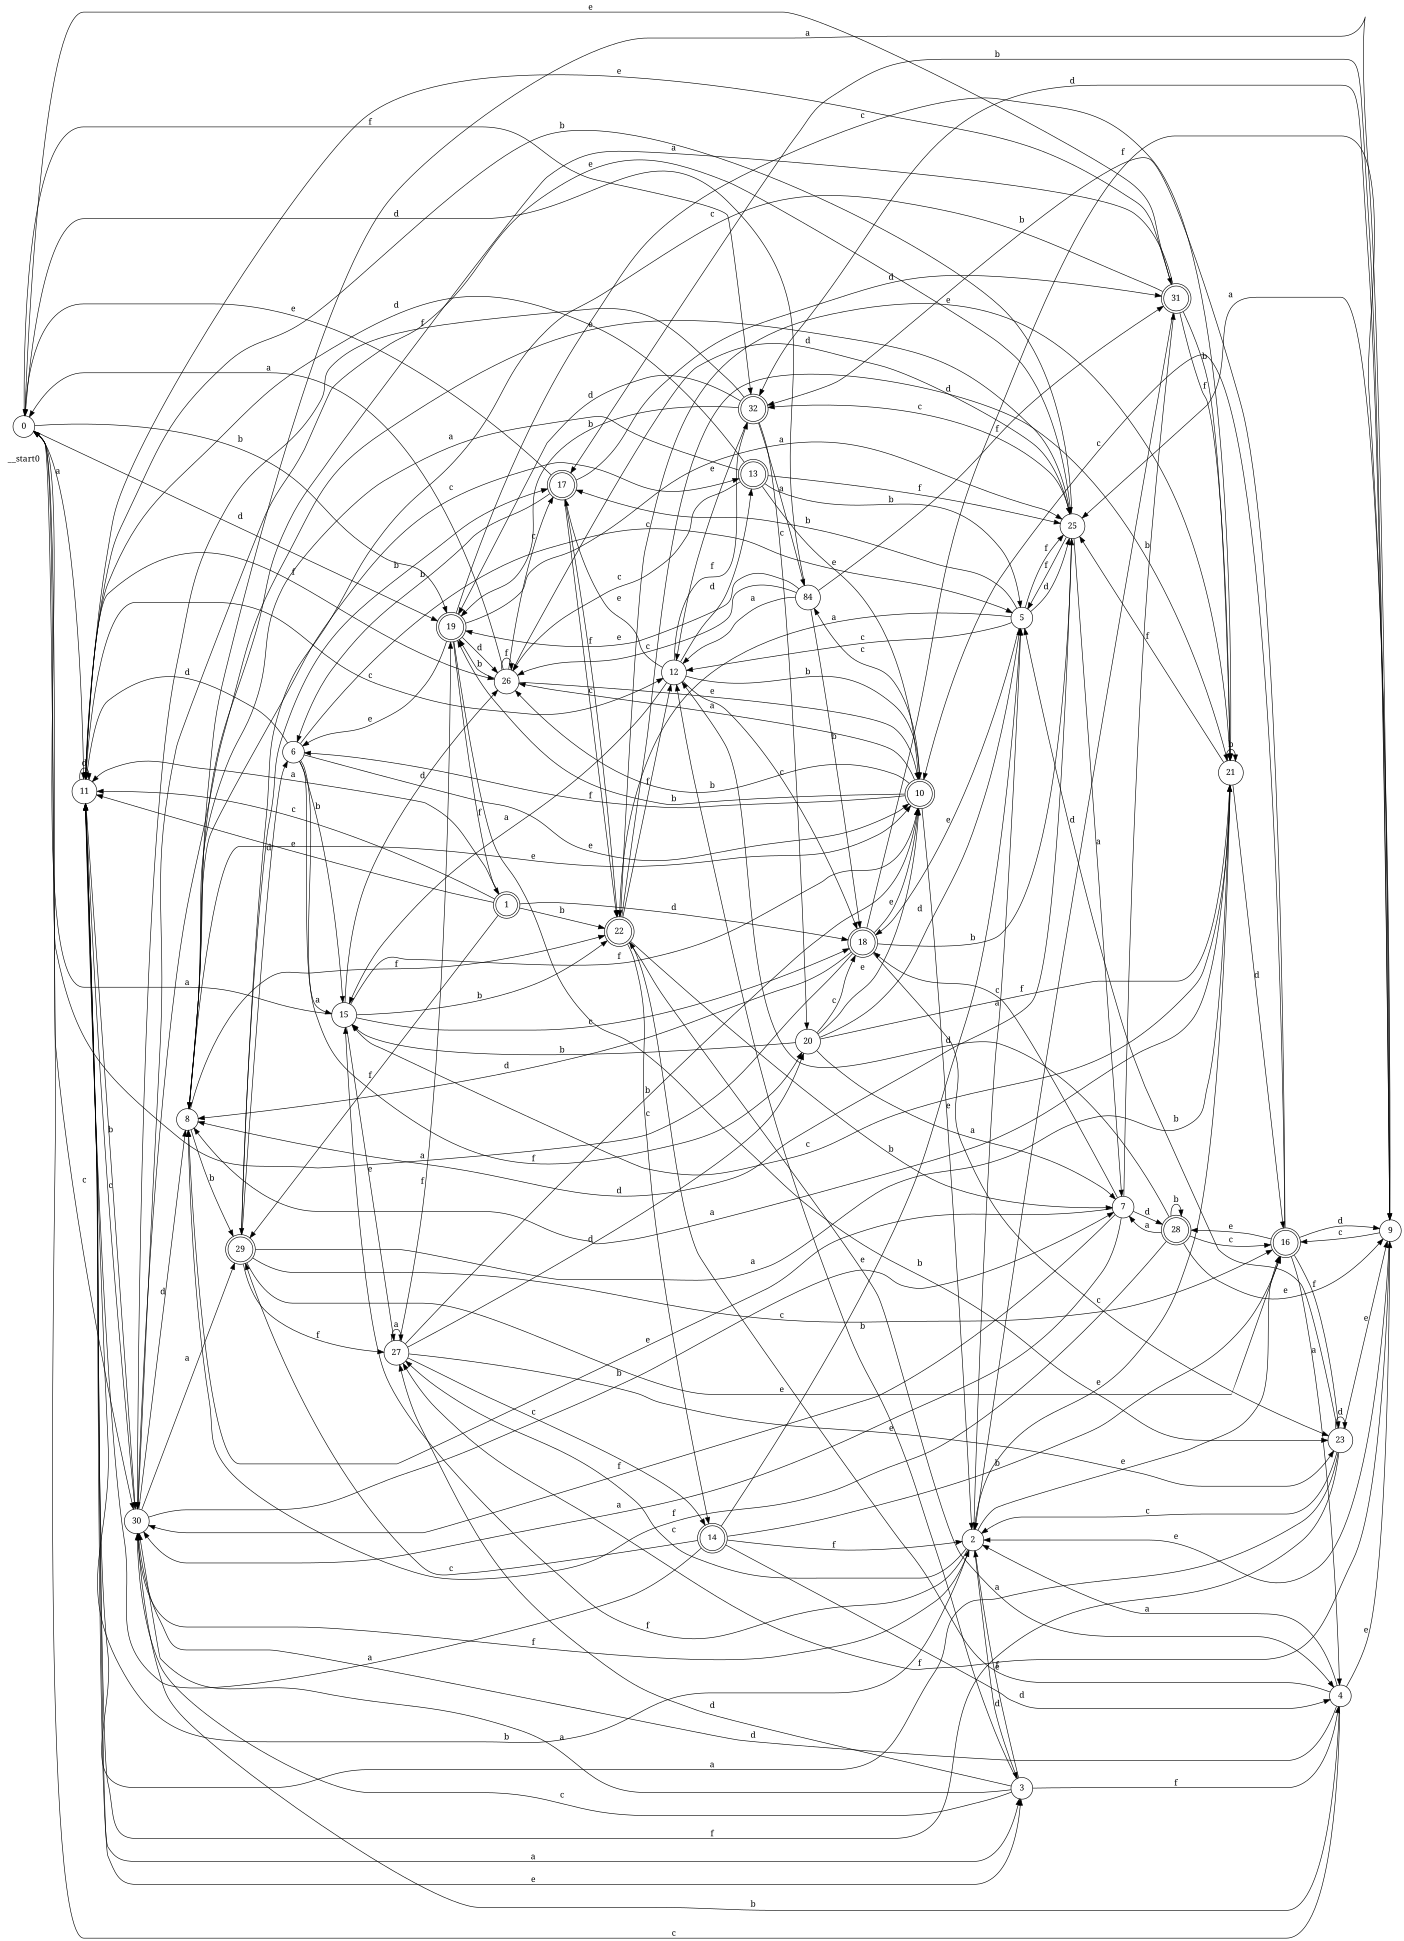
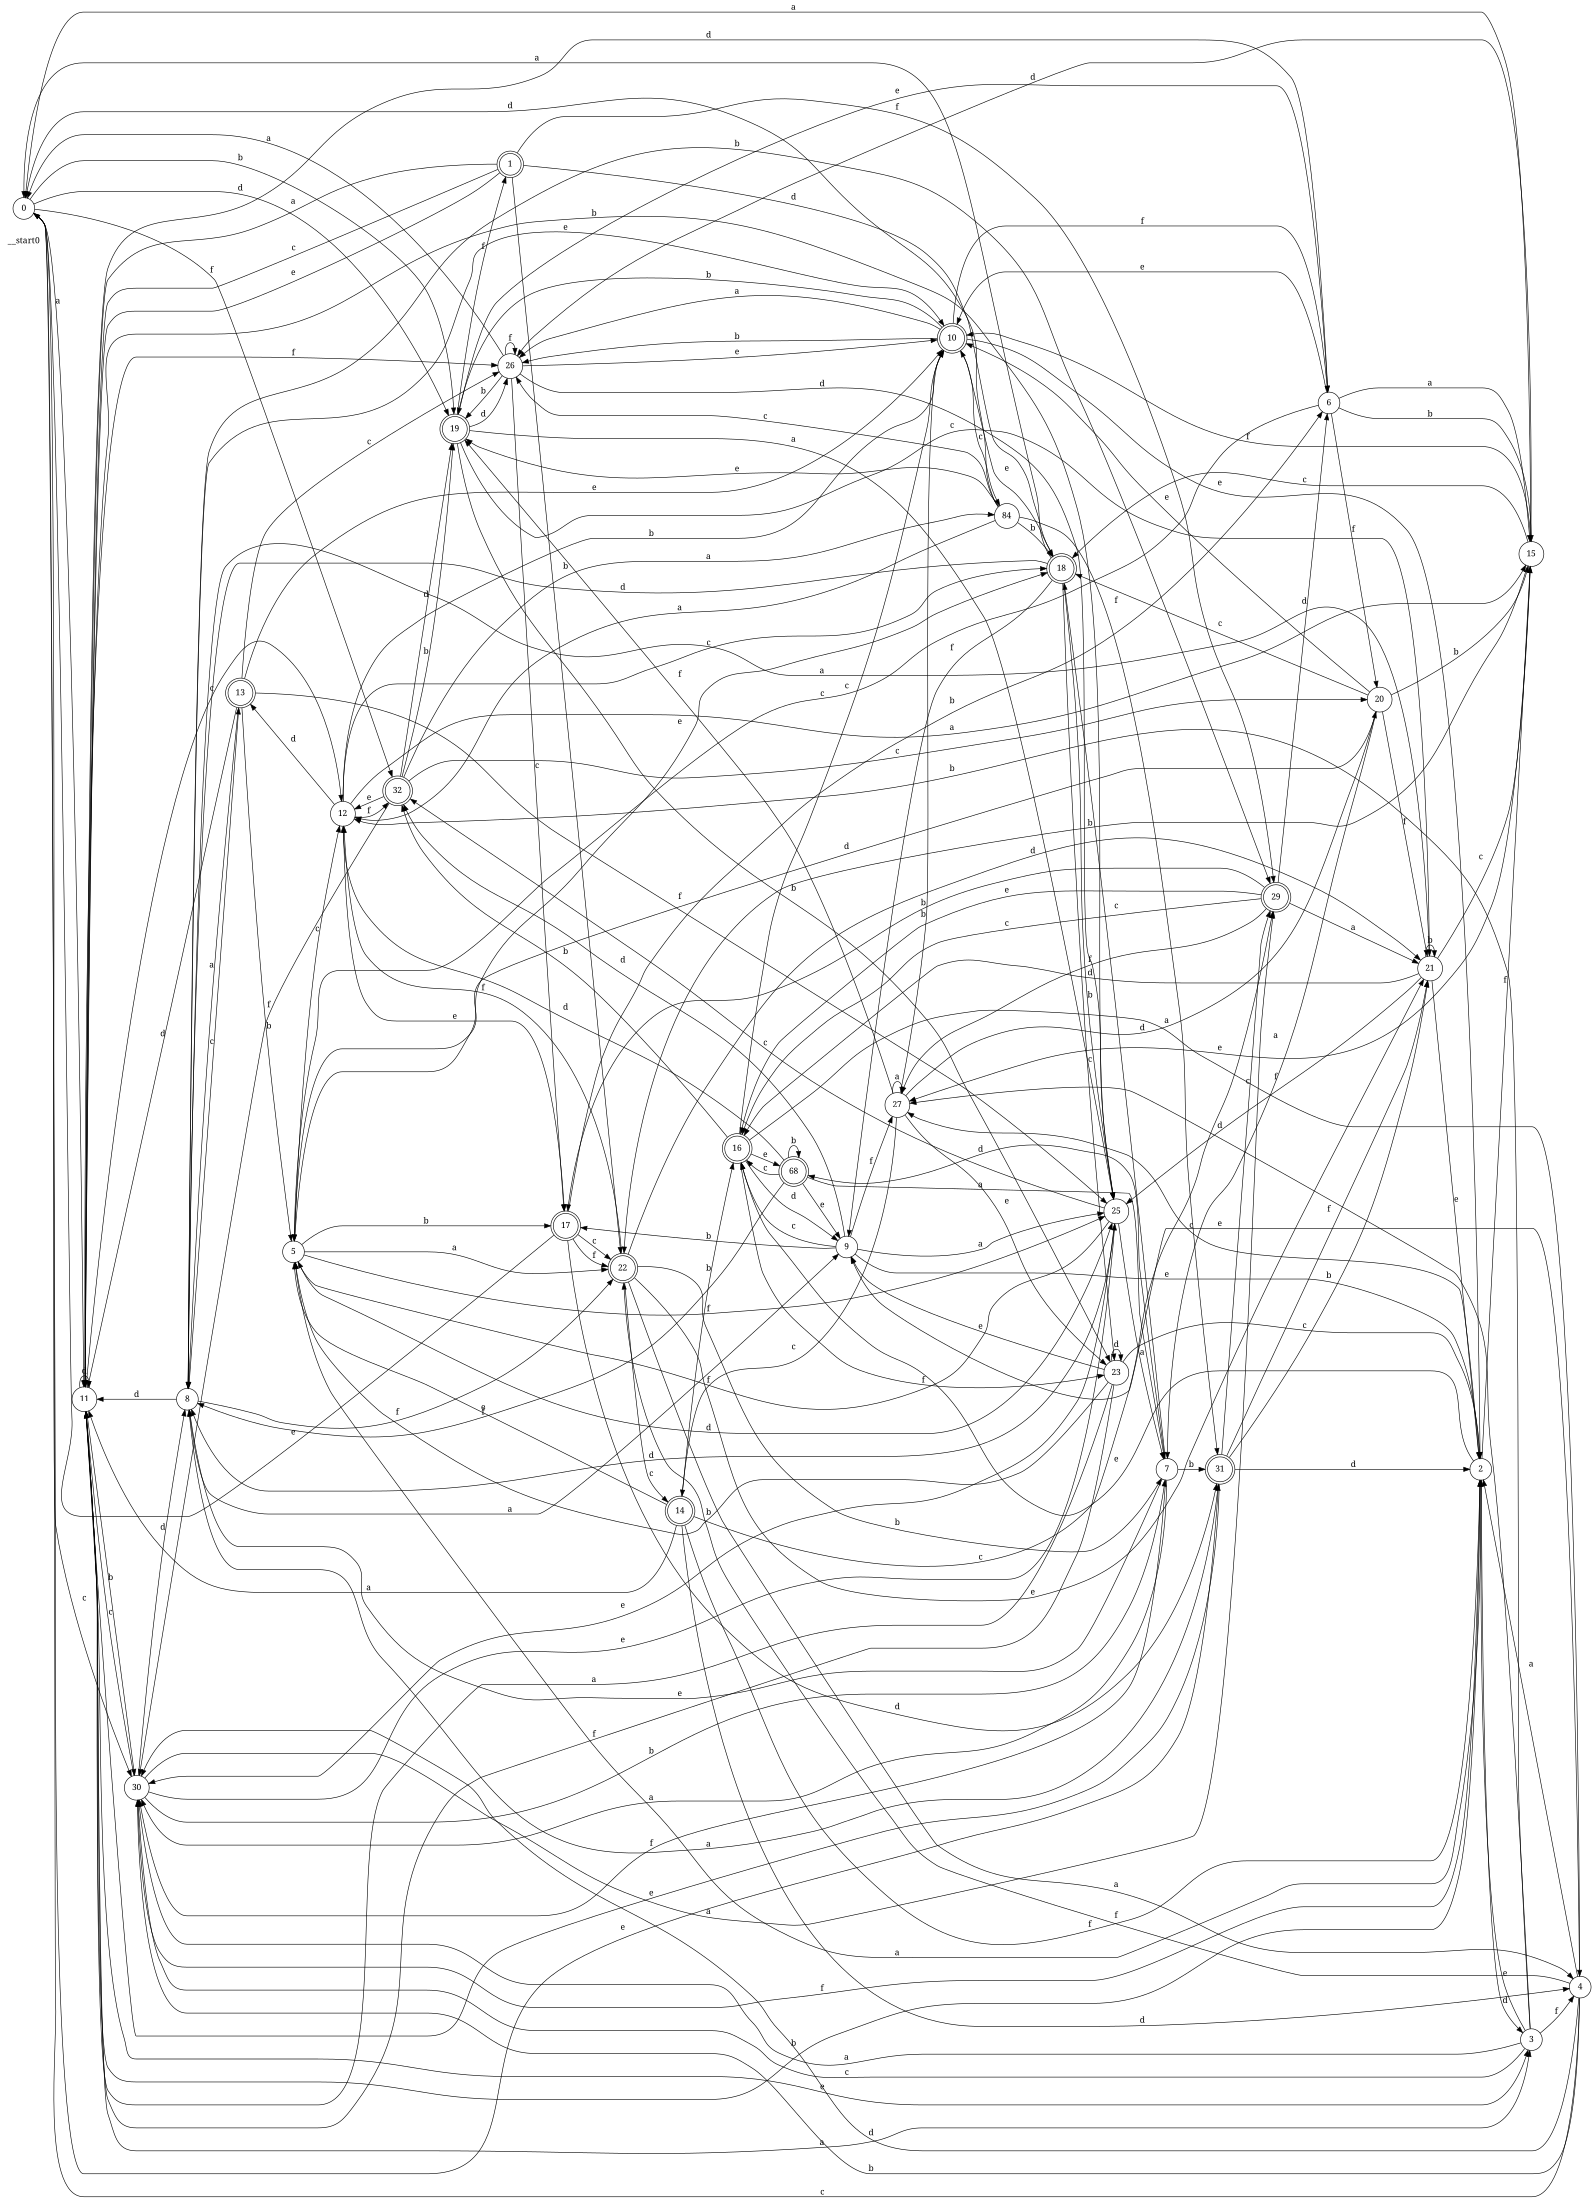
node "28": label "28" -> "68"
edge "8" -> "11": added, label "d"
